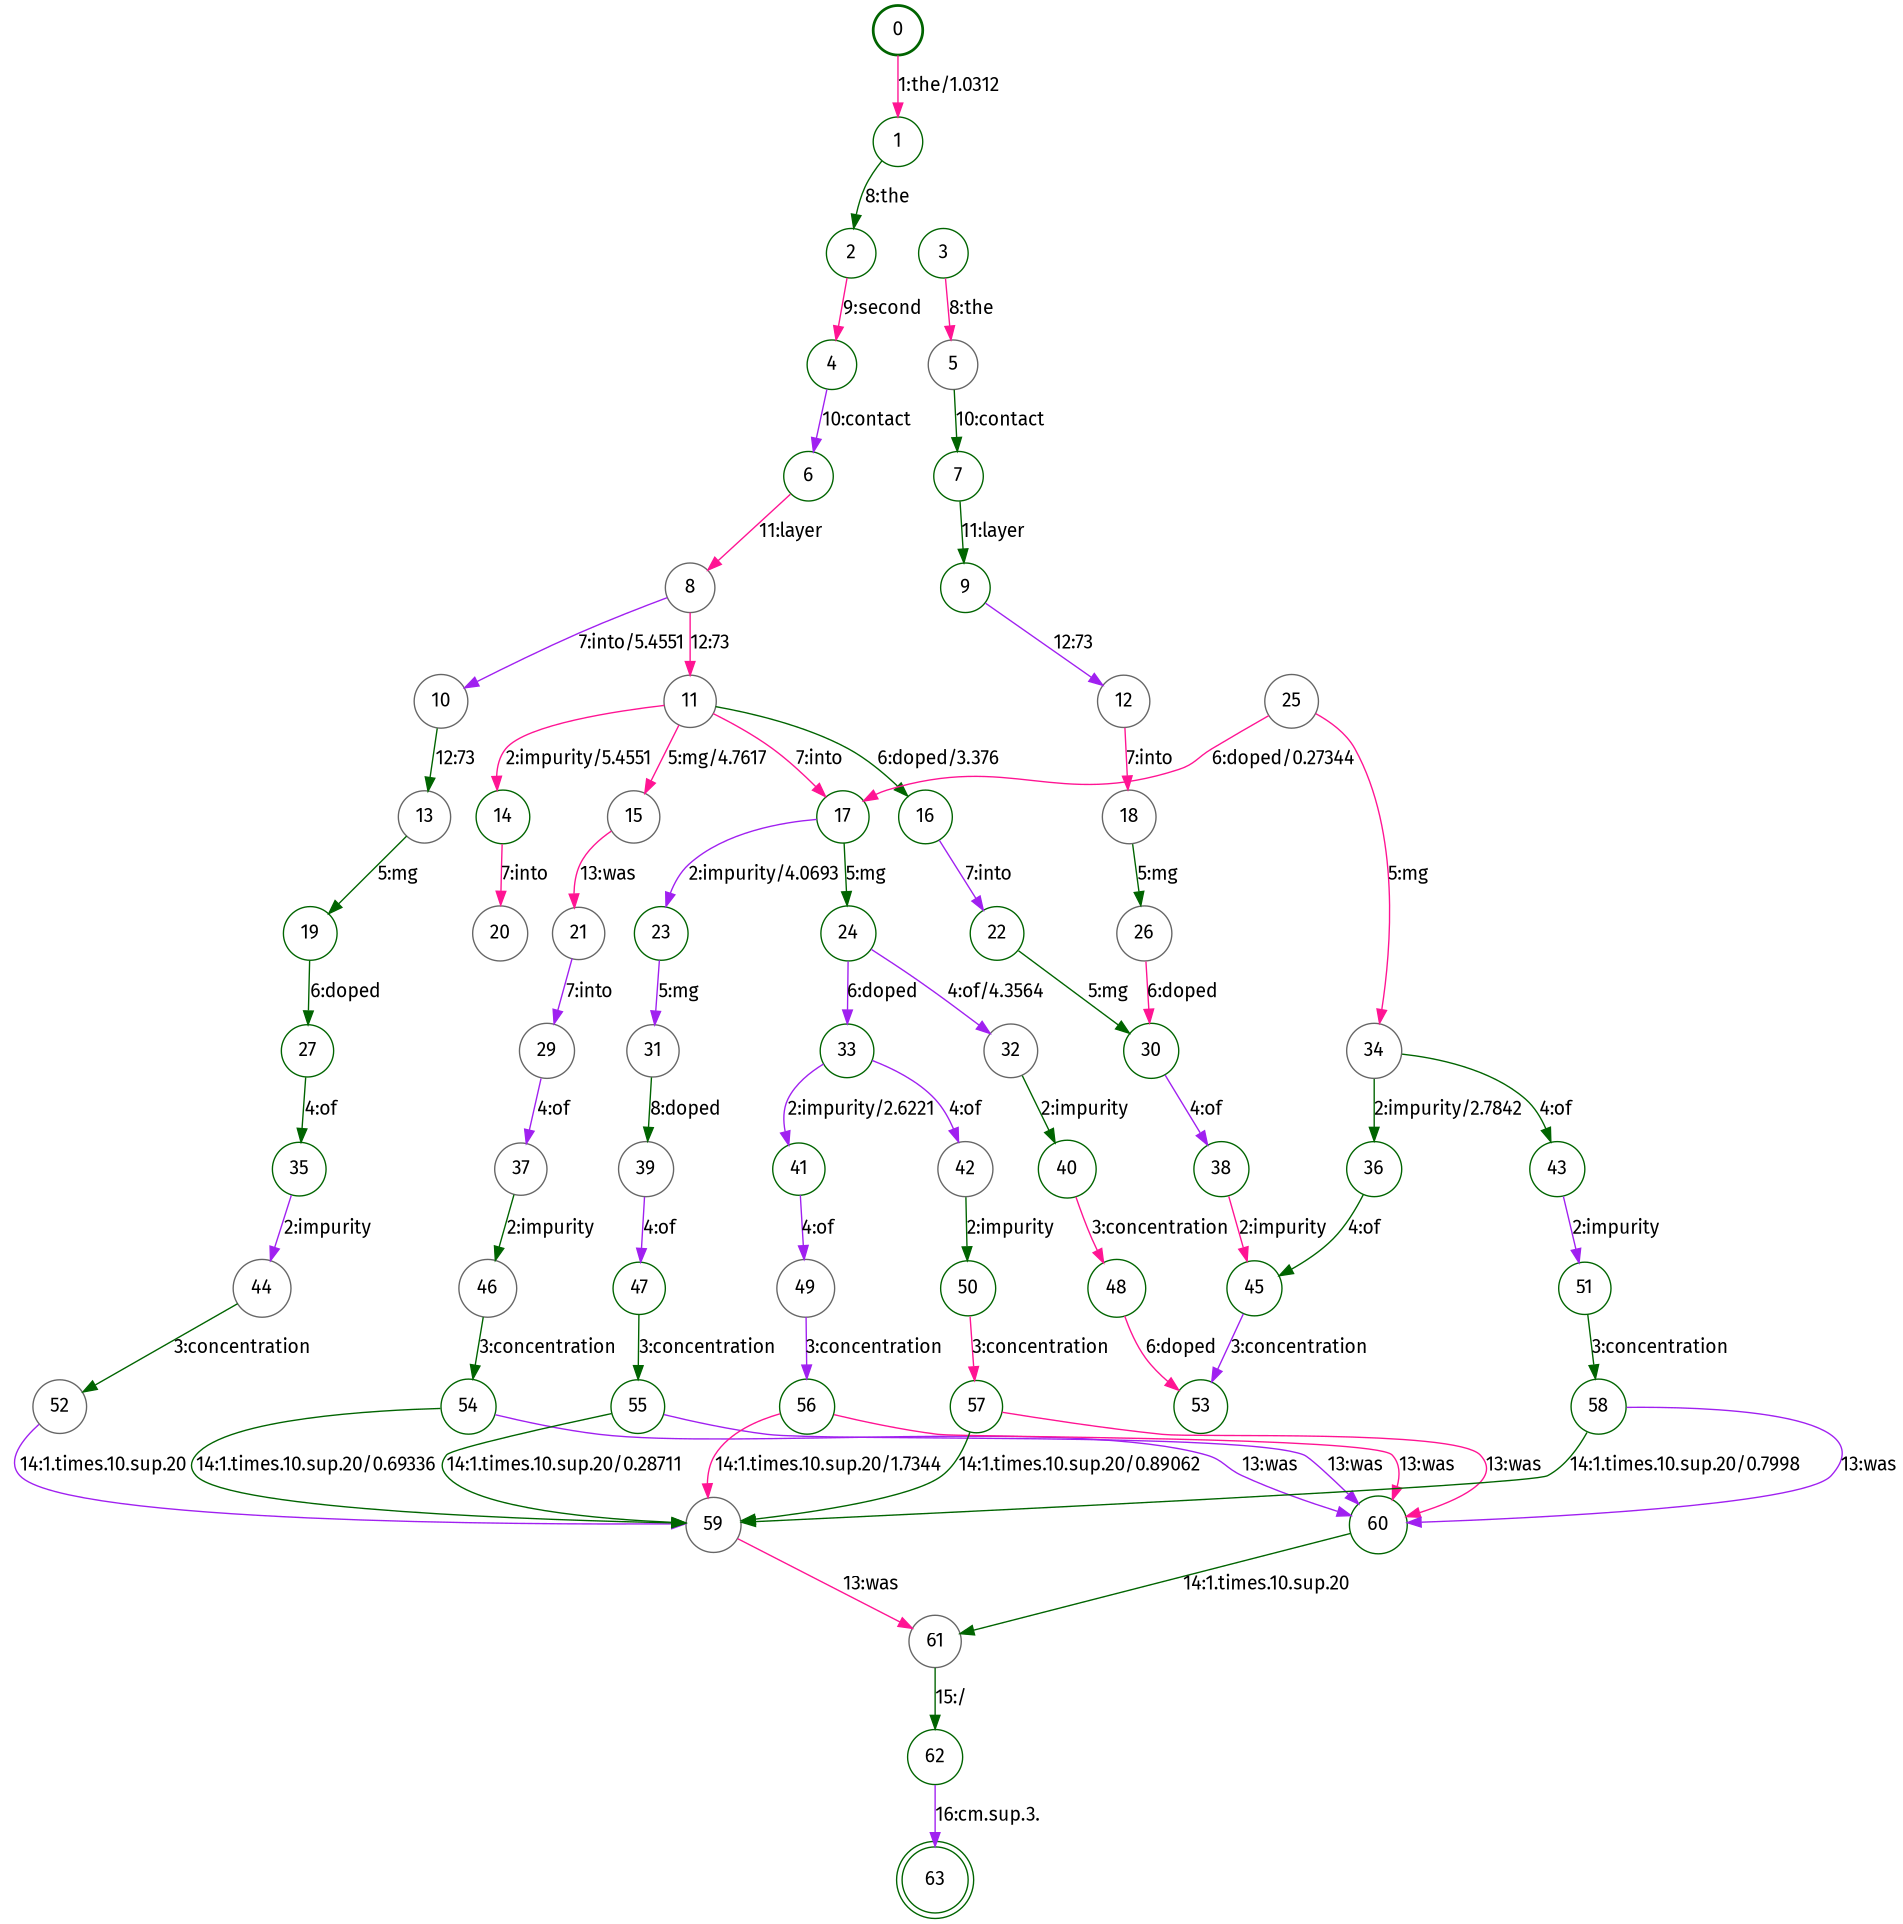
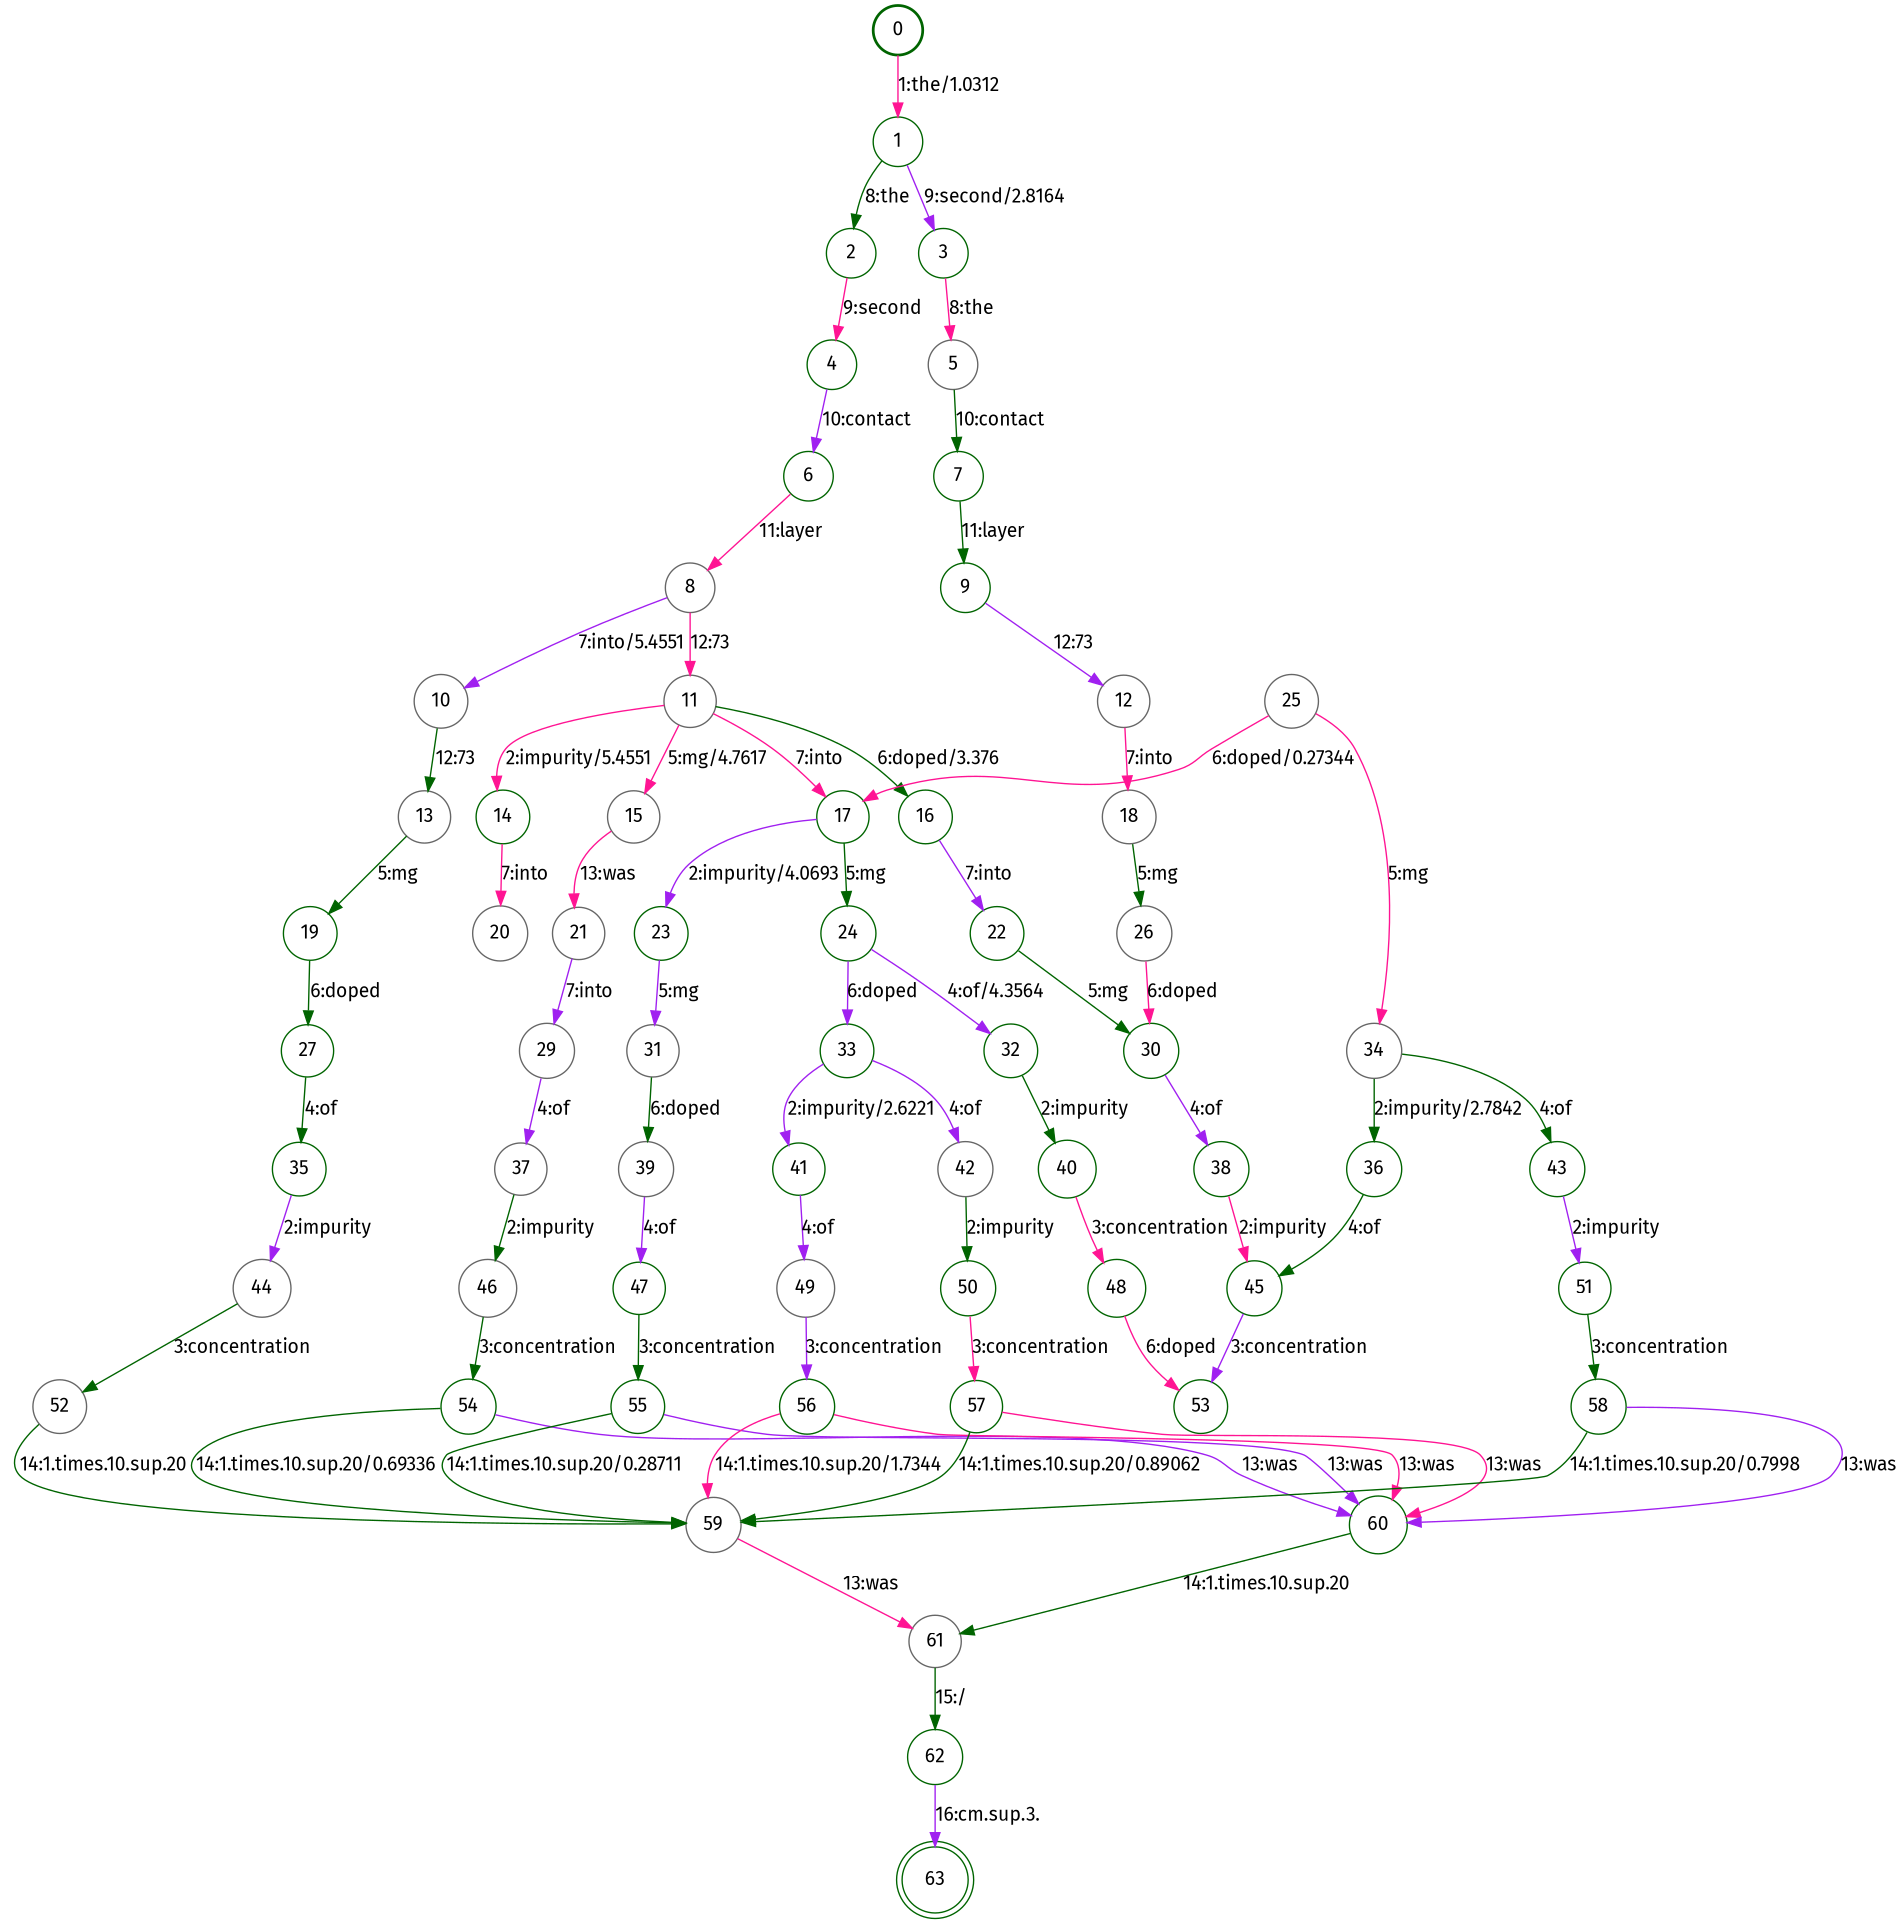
edge "1" -> "3": added, label "9:second/2.8164"
node "32": color gray40 -> darkgreen
edge "31" -> "39": label "8:doped" -> "6:doped"
edge "52" -> "59": color purple -> darkgreen
